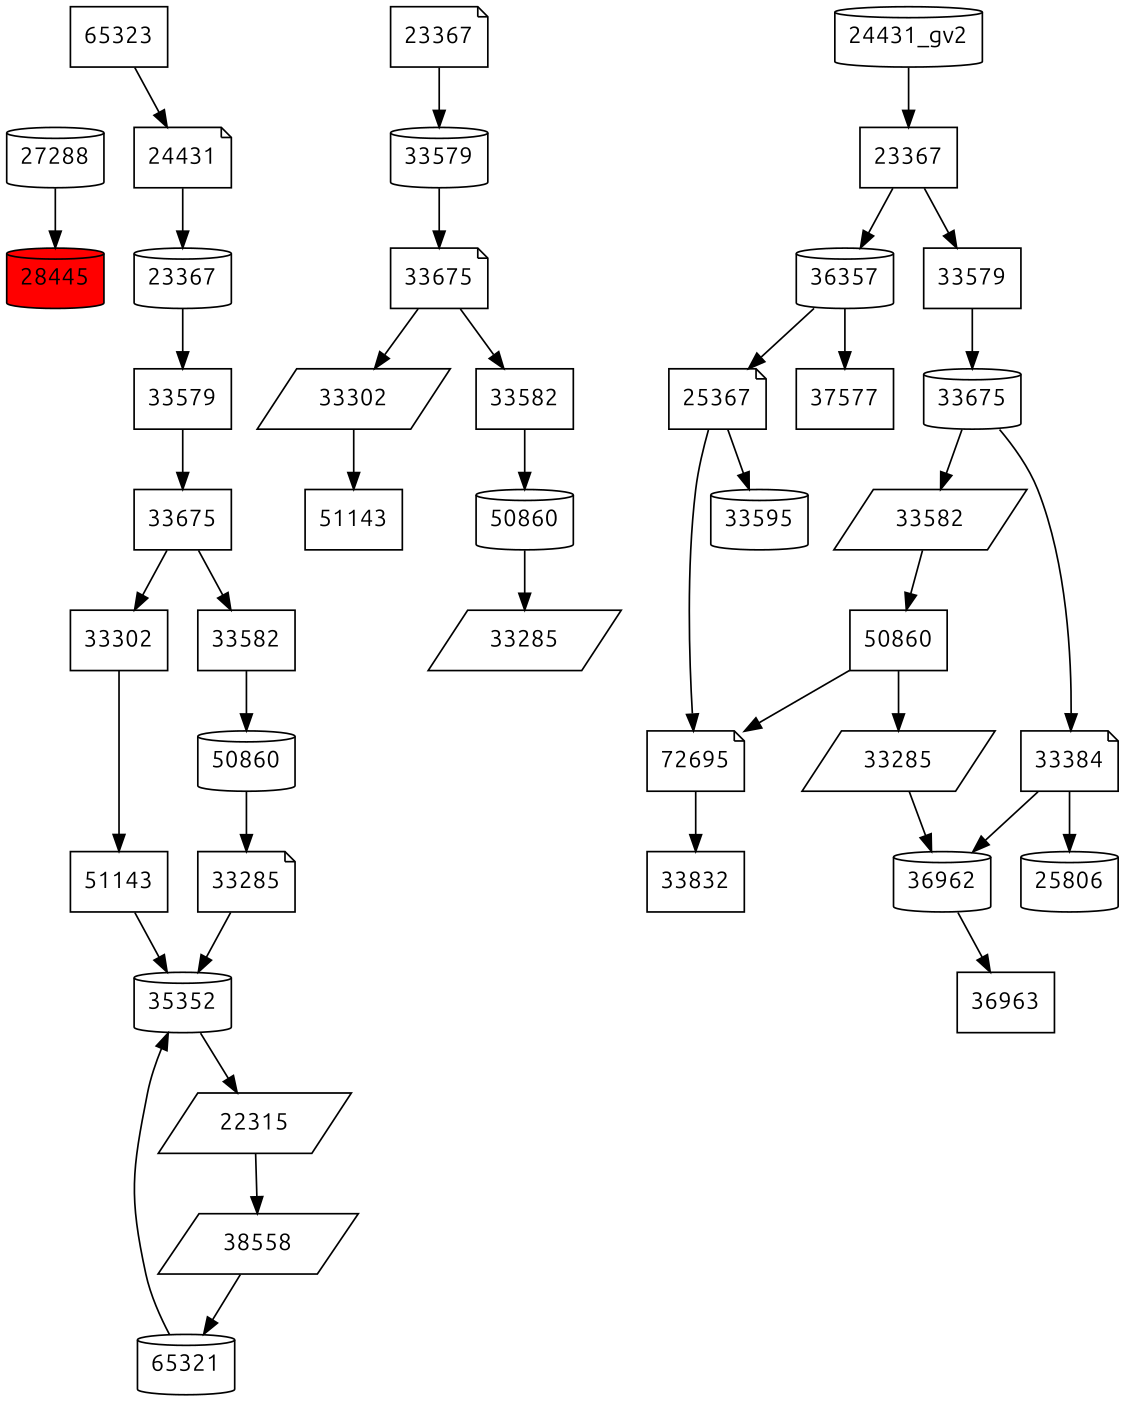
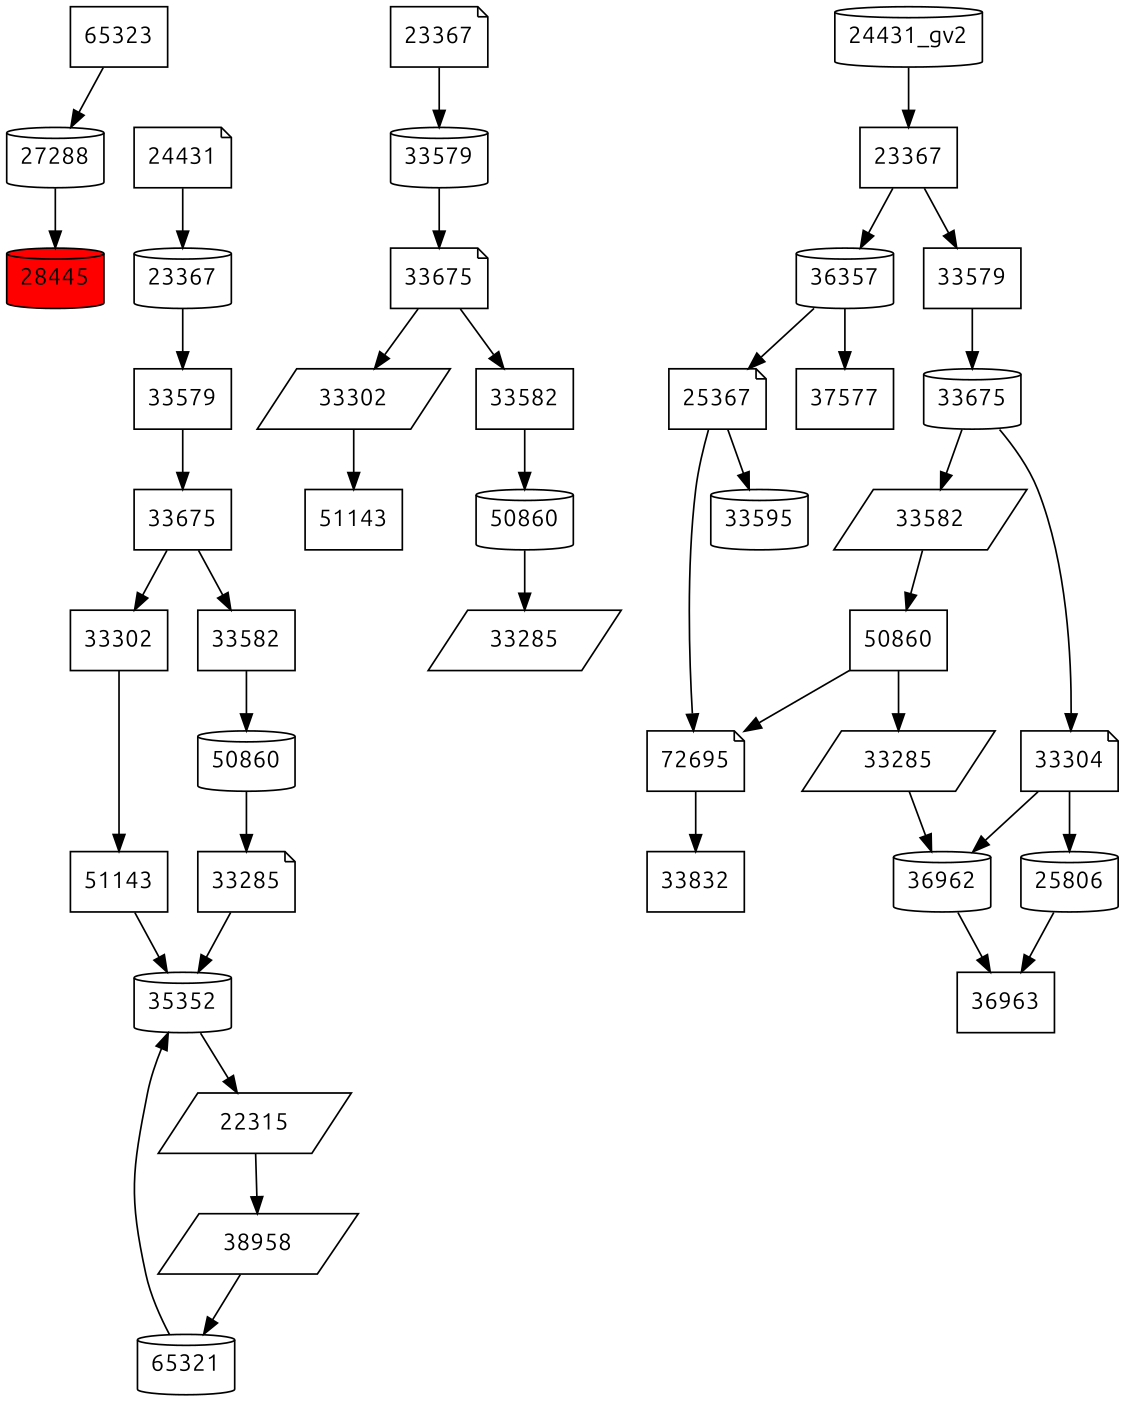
edge "65323" -> "24431": now "65323" -> "27288"
node "33384": label "33384" -> "33304"
edge "25806" -> "36963": added
node "38558": label "38558" -> "38958"
